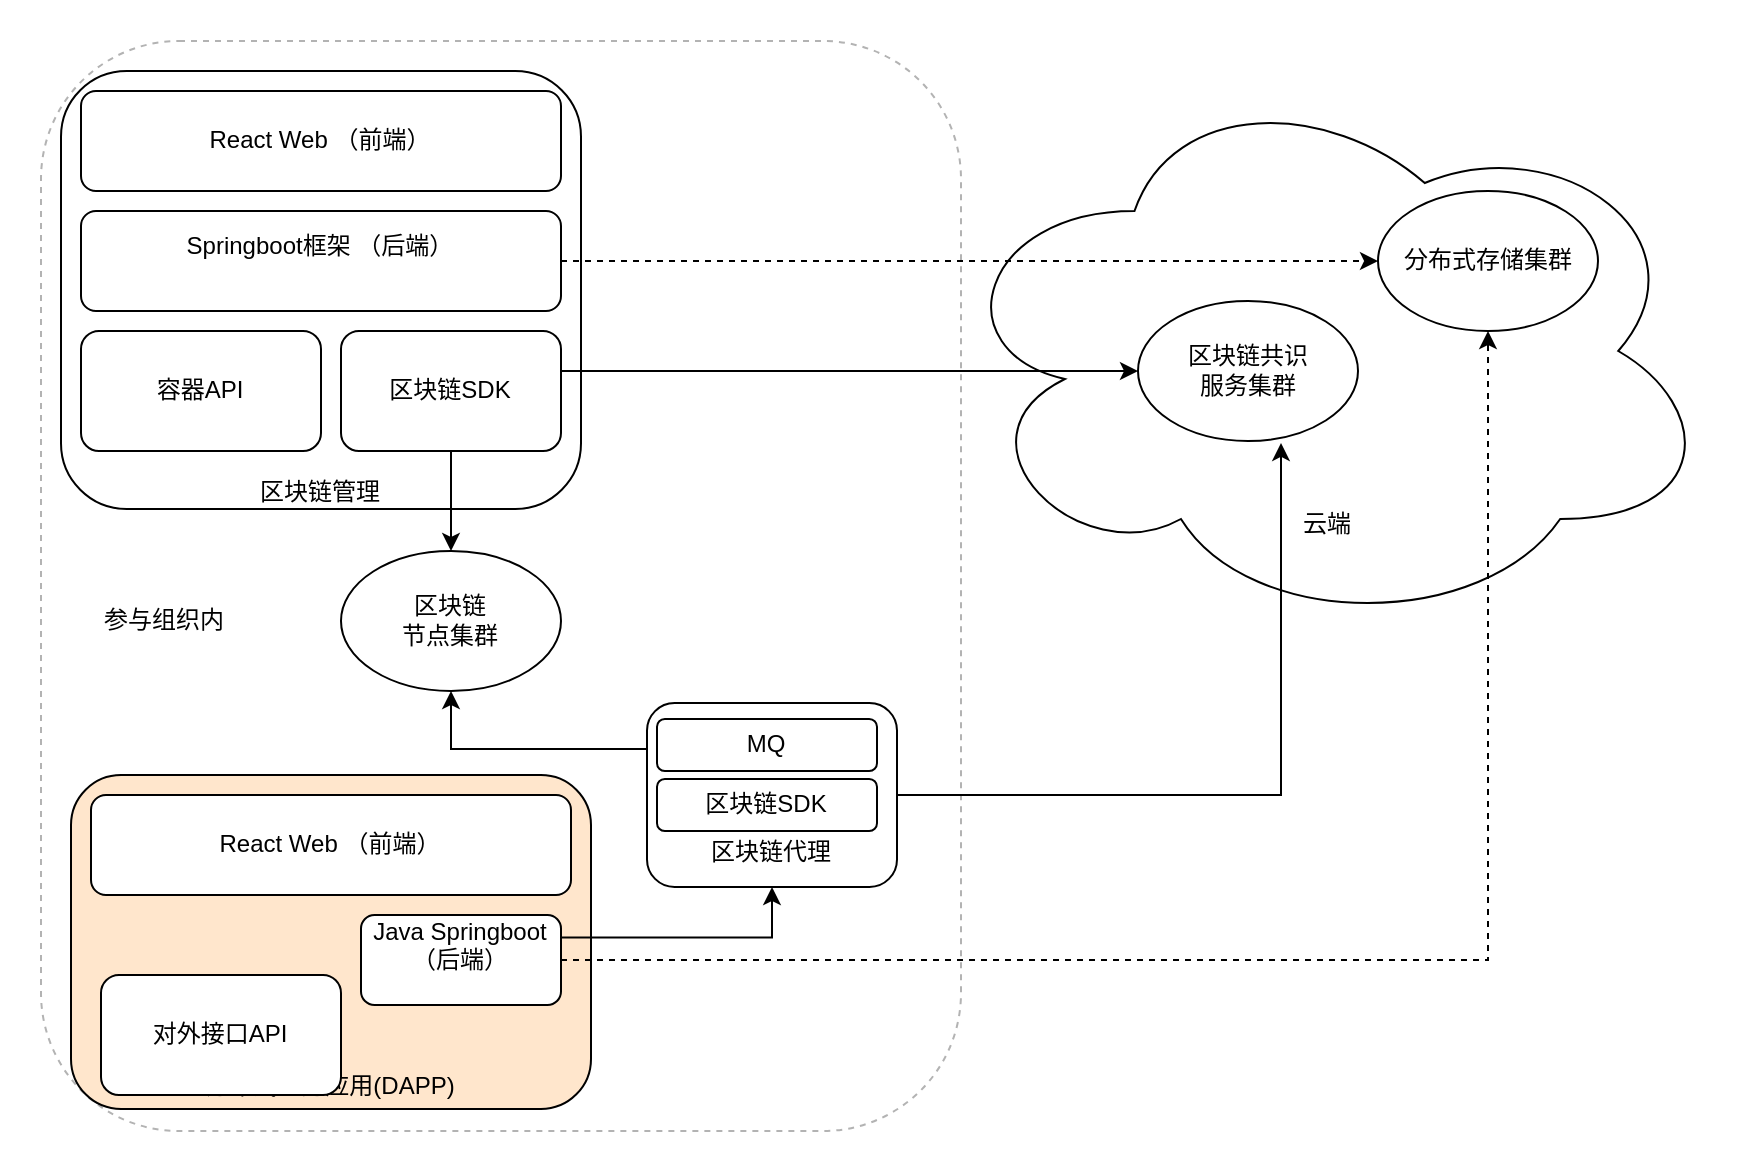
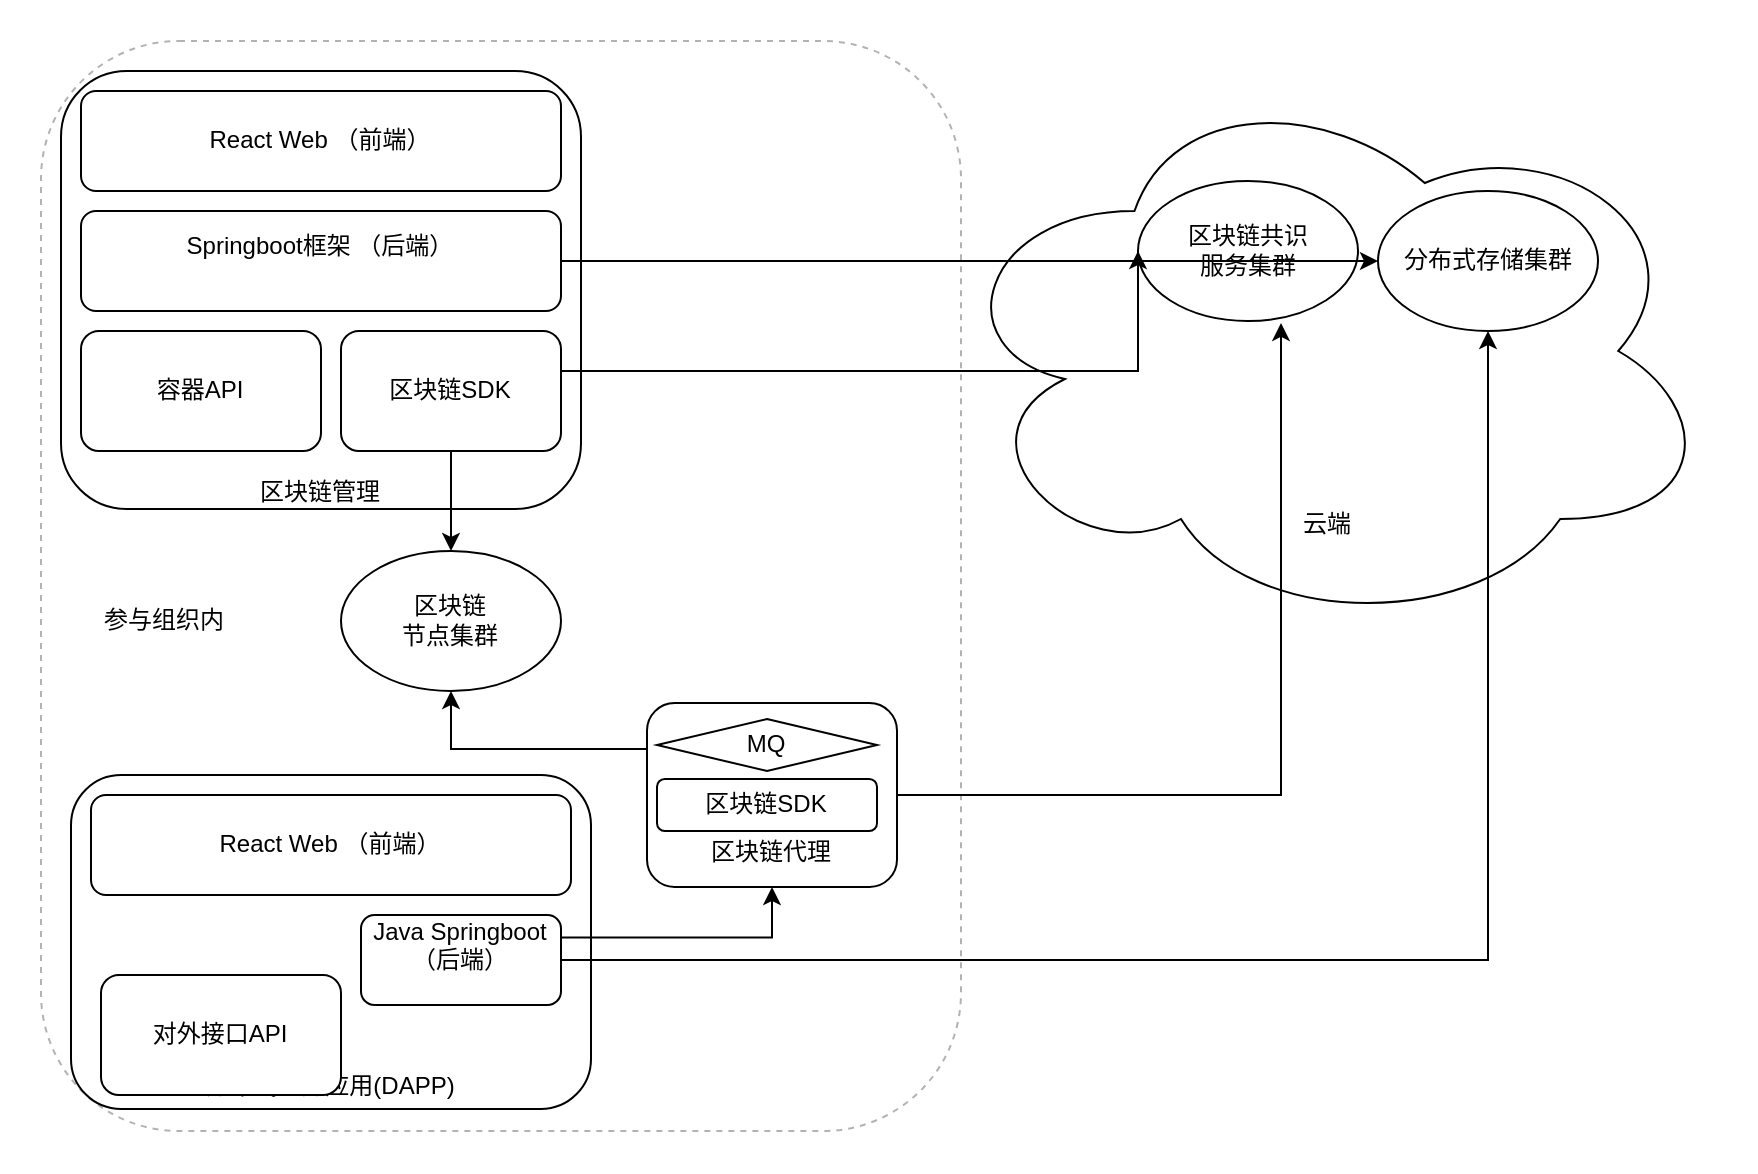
edge "Springboot框架 （后端）" -> "分布式存储集群": style dashed -> solid
node "区块链共识 服务集群": moved (1248, 371) -> (1248, 251)
node "MQ": shape rounded rectangle -> diamond
node "分布式业务应用(DAPP)": fillcolor #ffe6cc -> #ffffff
edge "Java Springboot （后端）" -> "分布式存储集群": style dashed -> solid
